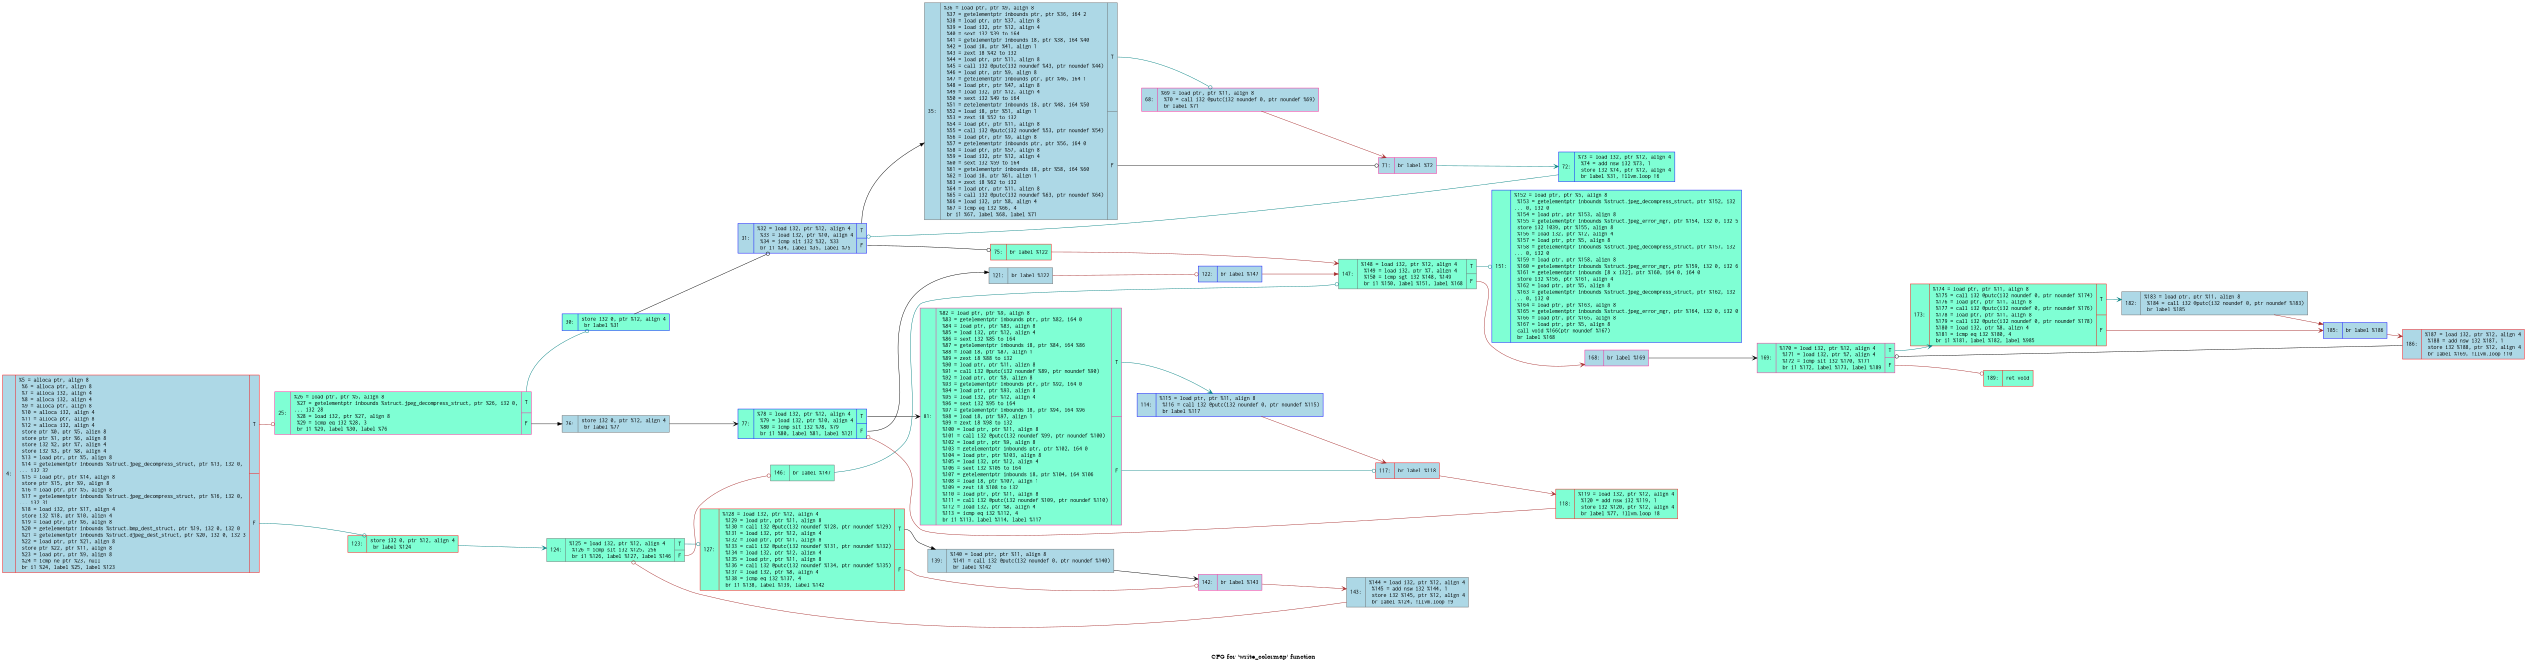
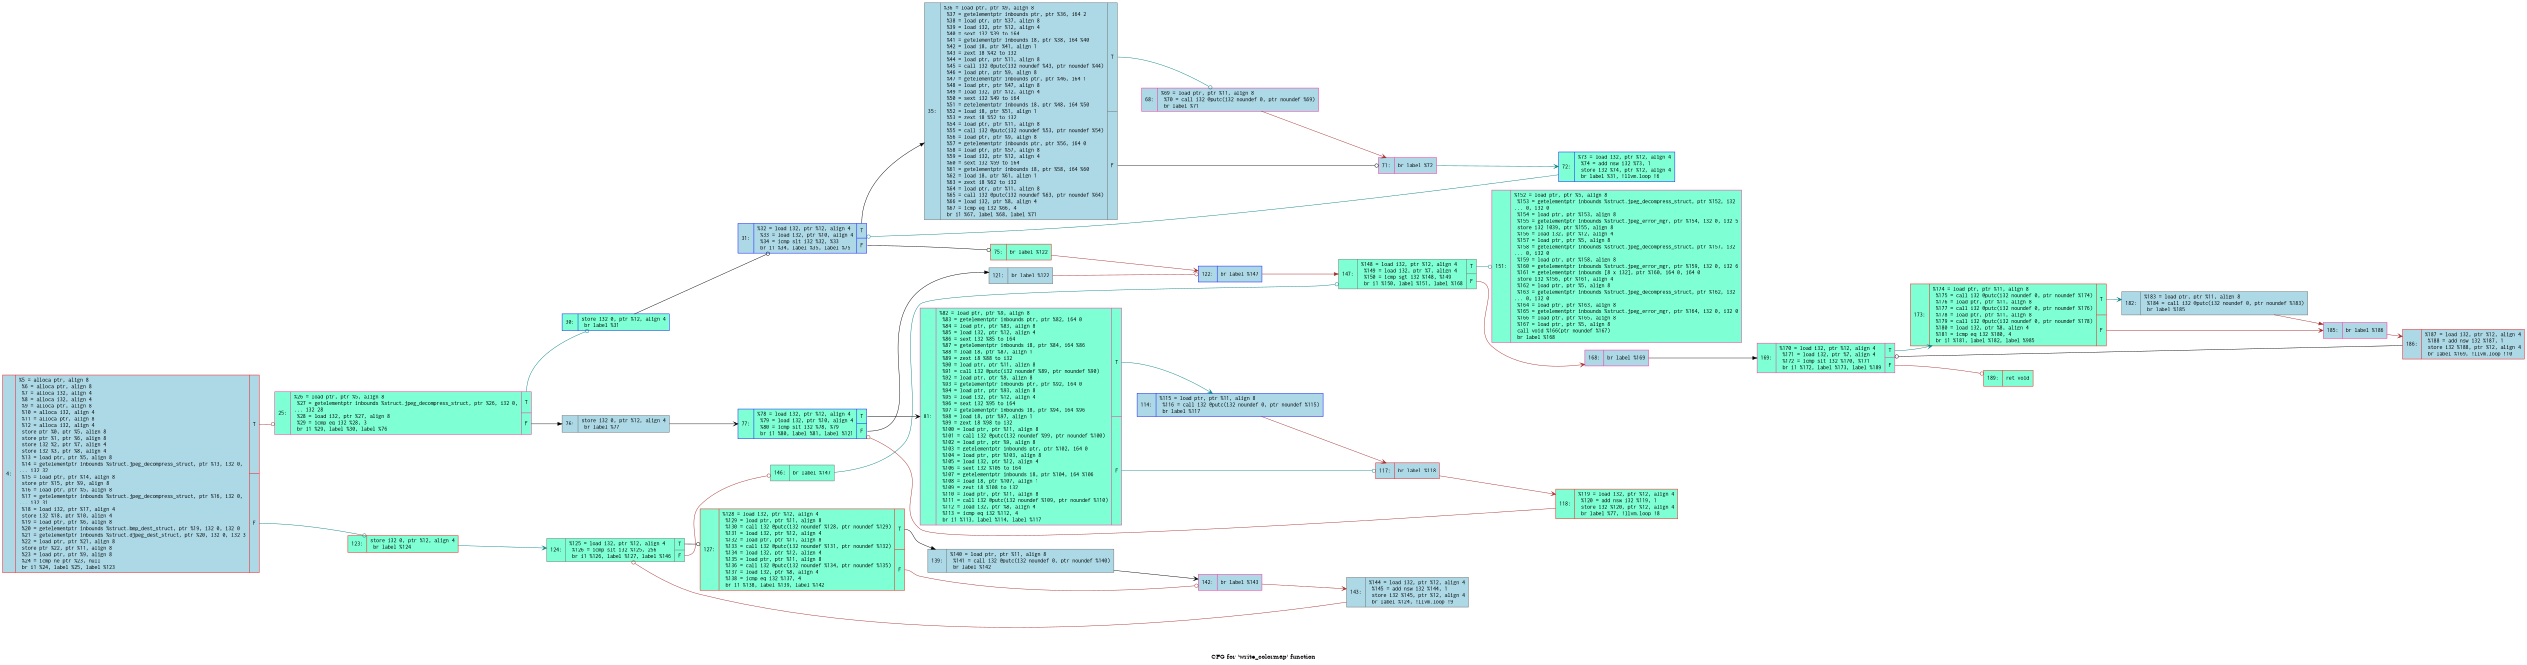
edge "75:" -> "147:": now "75:" -> "122:"
node "151:": color blue -> deeppink
node "185:": color blue -> deeppink
edge "168:" -> "169:": arrowhead vee -> normal
edge "124:" -> "127:": color teal -> black
